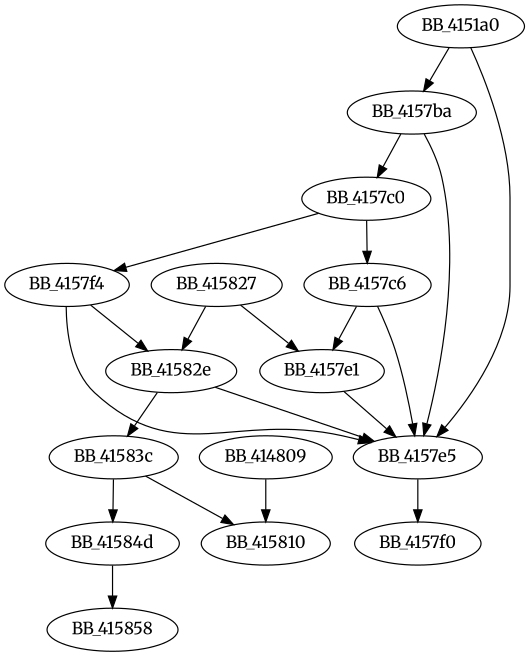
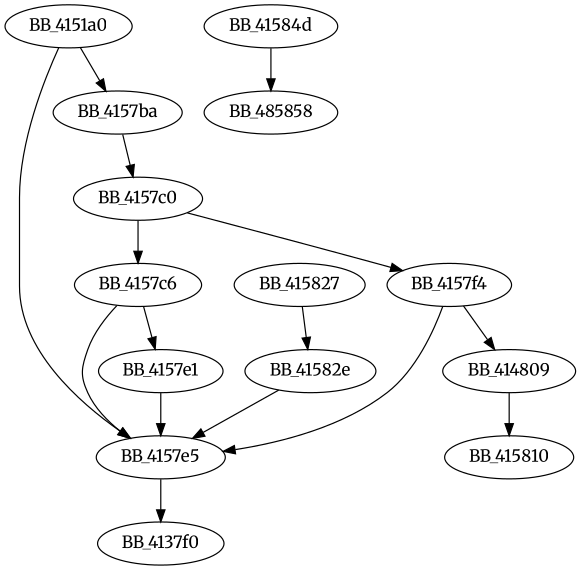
edge "BB_4157ba" -> "BB_4157e5": removed
edge "BB_4157f4" -> "BB_41582e": now "BB_4157f4" -> "BB_414809"
edge "BB_415827" -> "BB_4157e1": removed
node "BB_41583c": removed
node "BB_4157f0": label "BB_4157f0" -> "BB_4137f0"
node "BB_415858": label "BB_415858" -> "BB_485858"
